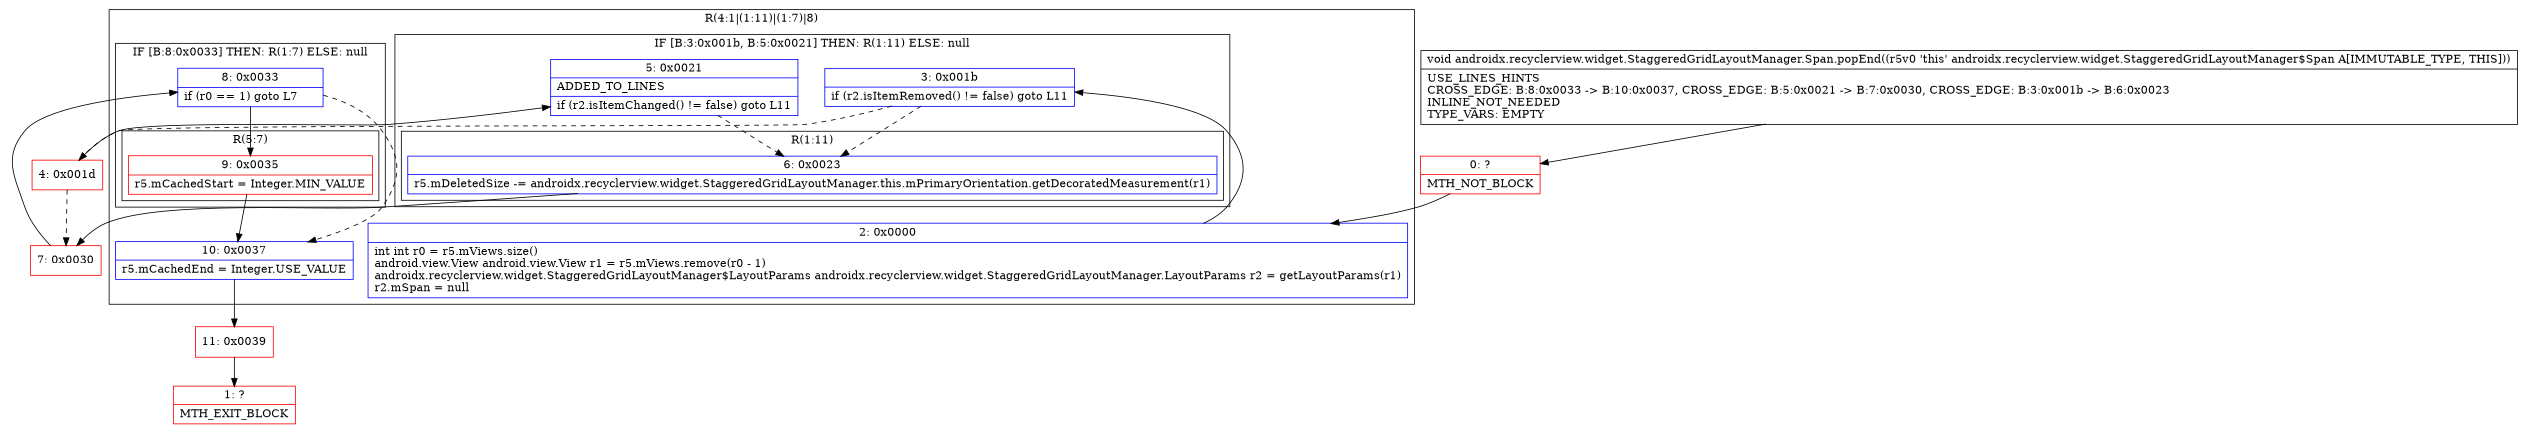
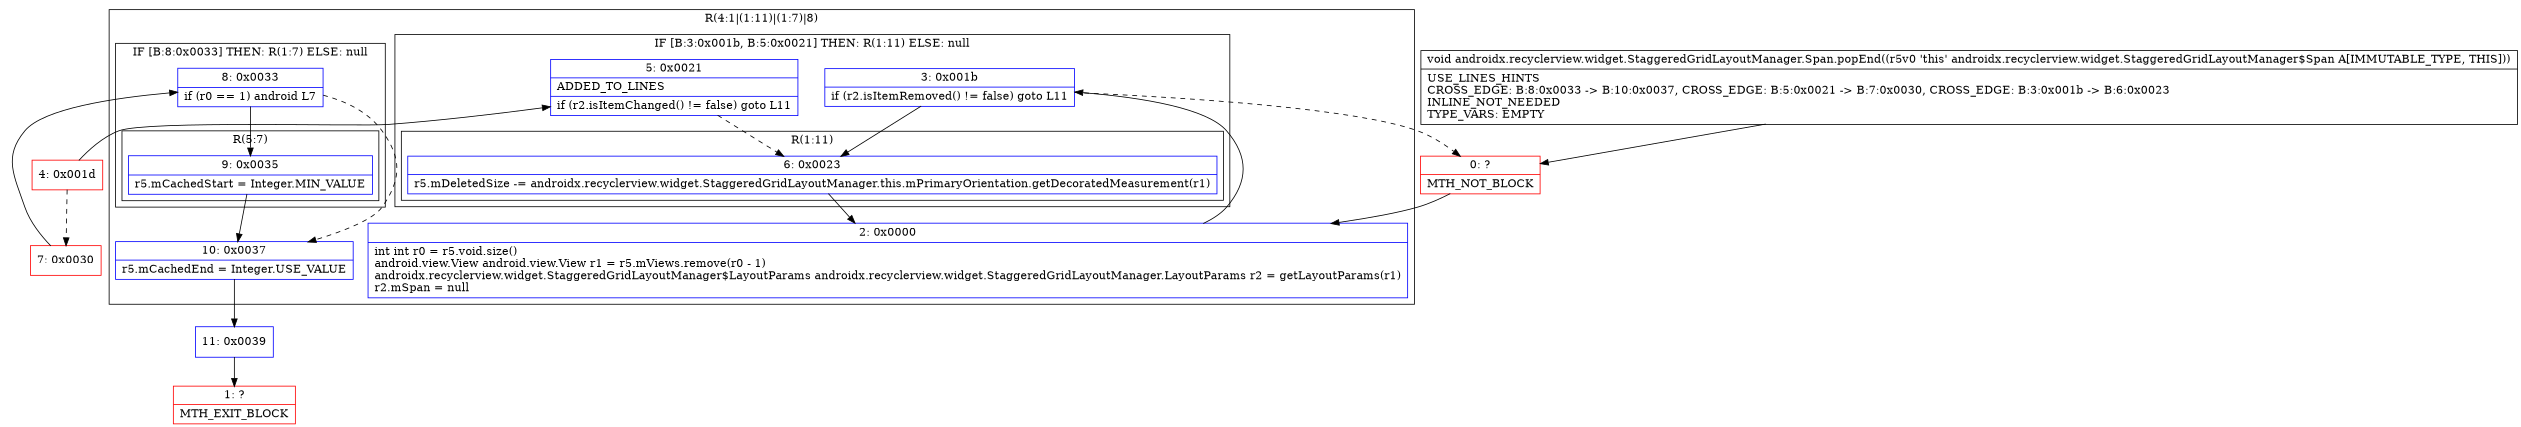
node "8: 0x0033": text "if (r0 == 1) goto L7" -> "if (r0 == 1) android L7"
edge "3: 0x001b" -> "4: 0x001d": now "3: 0x001b" -> "0: ?"
edge "3: 0x001b" -> "6: 0x0023": style dashed -> solid
node "9: 0x0035": color red -> blue
edge "6: 0x0023" -> "7: 0x0030": now "6: 0x0023" -> "2: 0x0000"
node "2: 0x0000": text "int int r0 = r5.mViews.size()" -> "int int r0 = r5.void.size()"
node "11: 0x0039": color red -> blue
